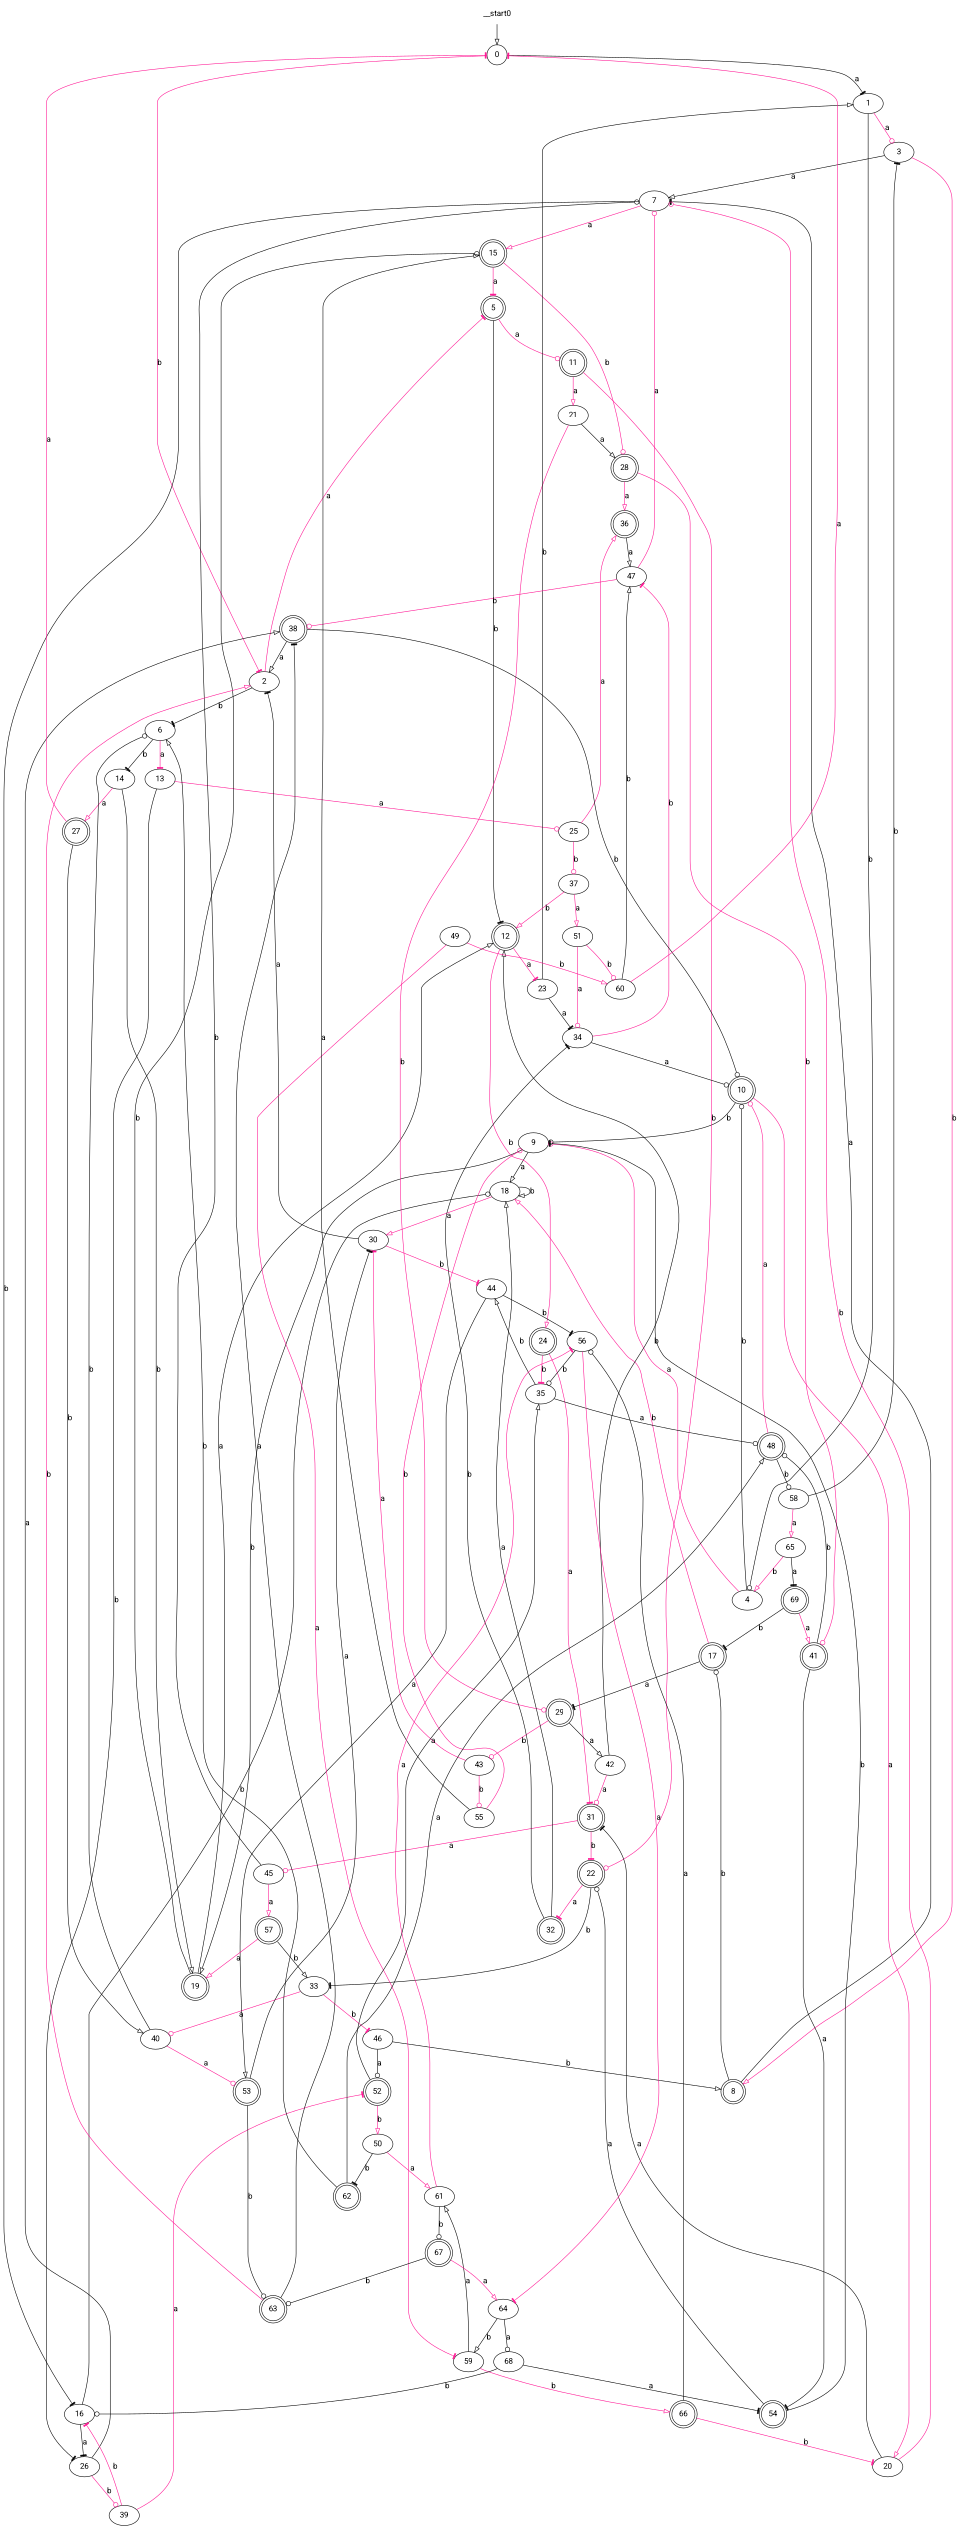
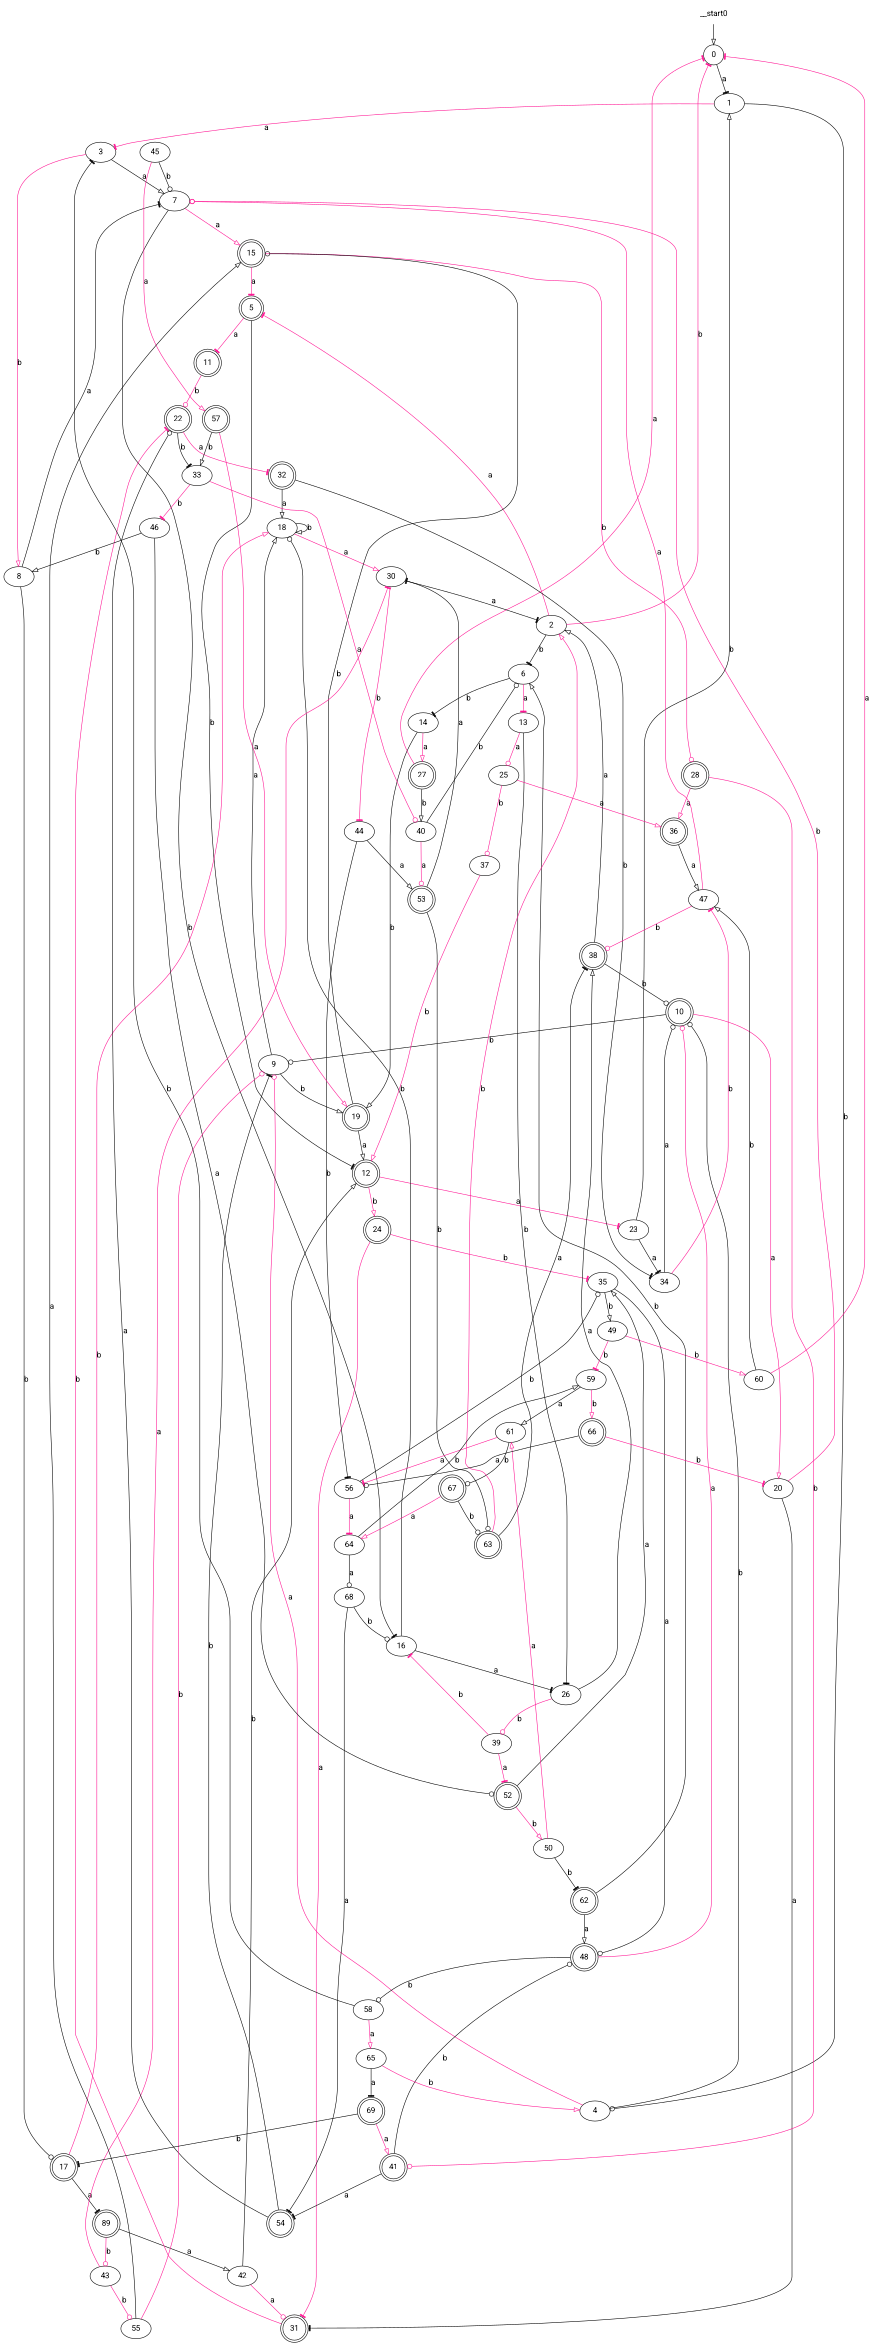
edge "1" -> "3": arrowhead odot -> tee
edge "0" -> "2": reversed
edge "5" -> "11": arrowhead odot -> tee
node "21": removed
node "51": removed
edge "35" -> "44": now "35" -> "49"
edge "49" -> "59": label "a" -> "b"
node "29": label "29" -> "89"
edge "31" -> "45": removed, label "a"
node "8": shape doublecircle -> ellipse
